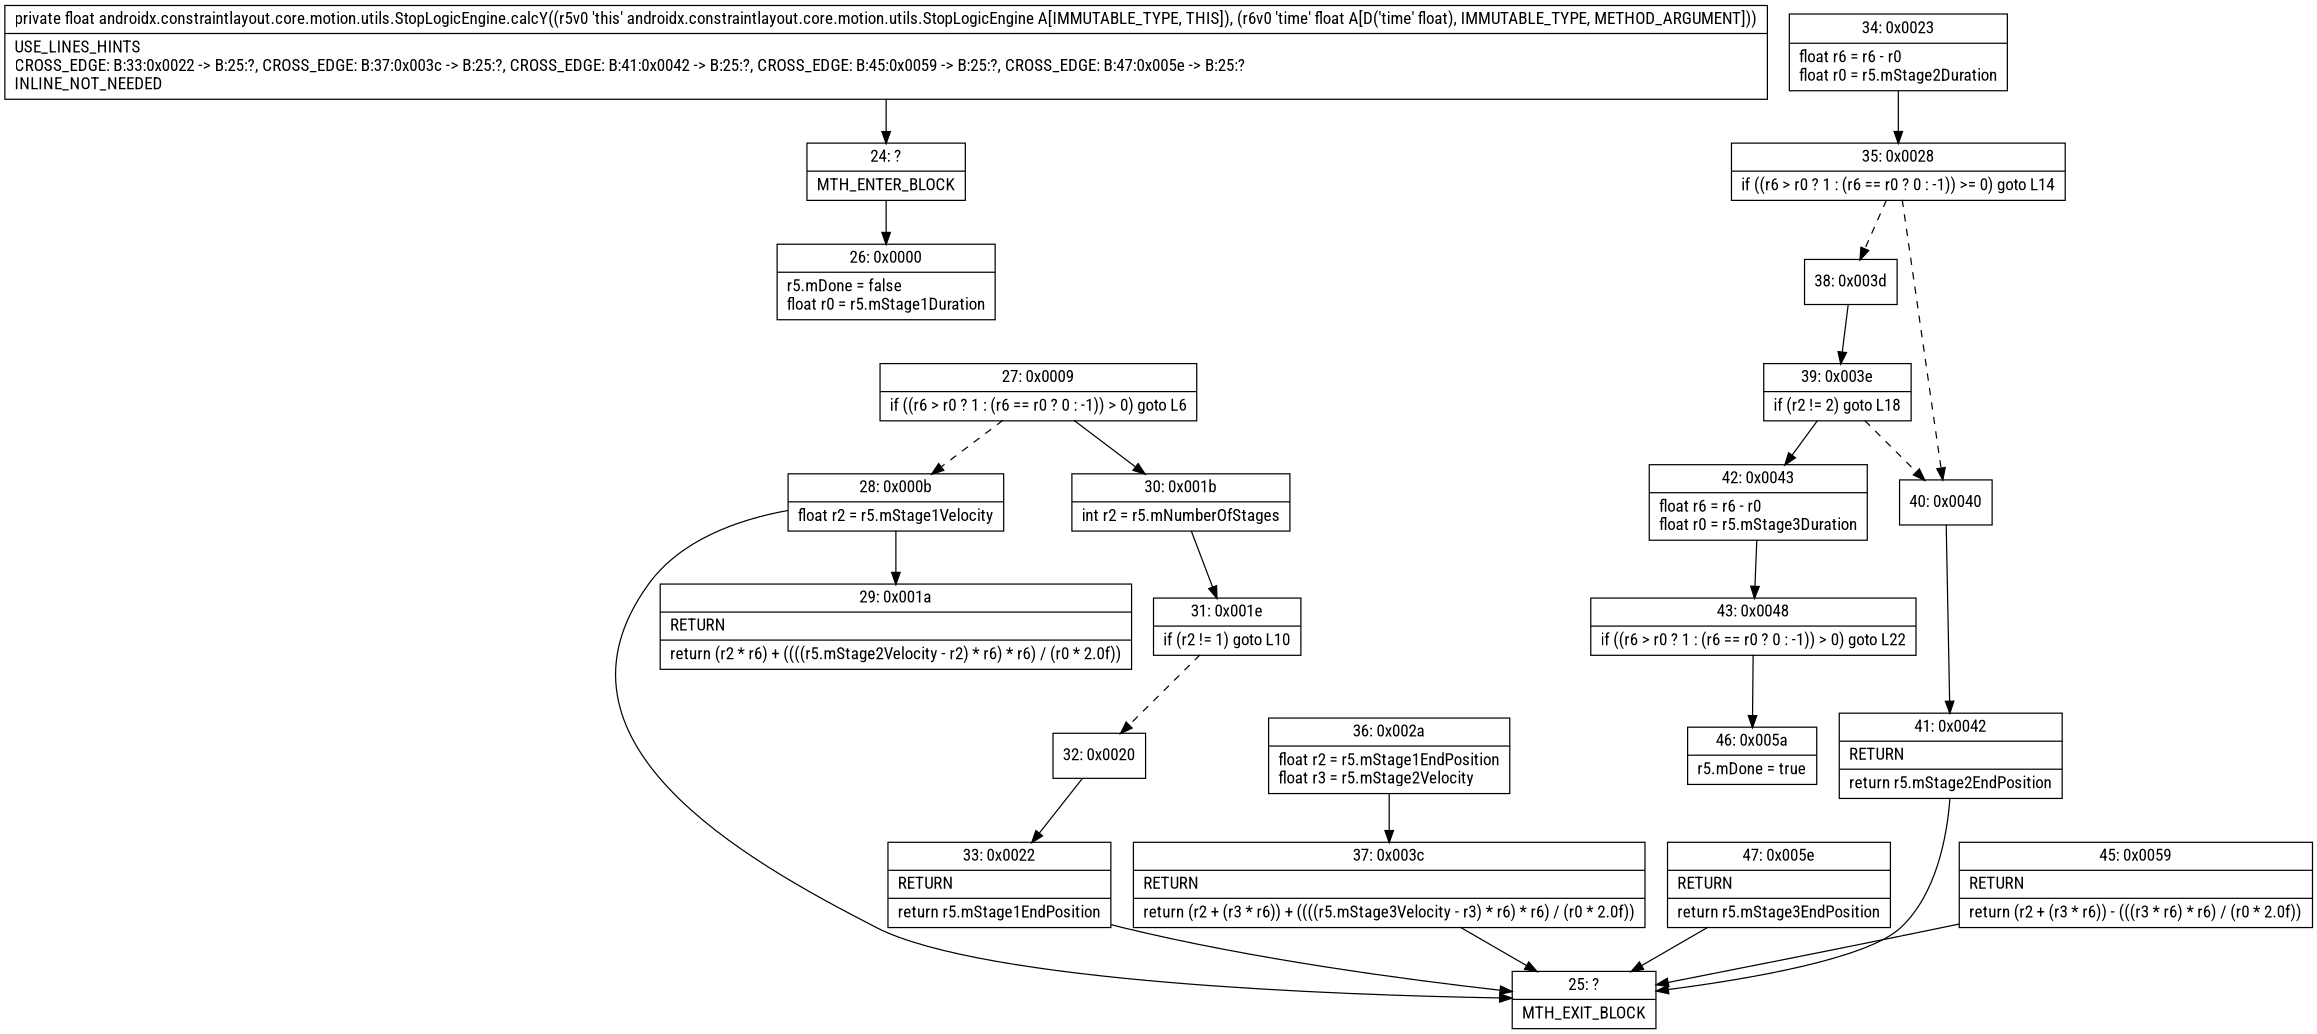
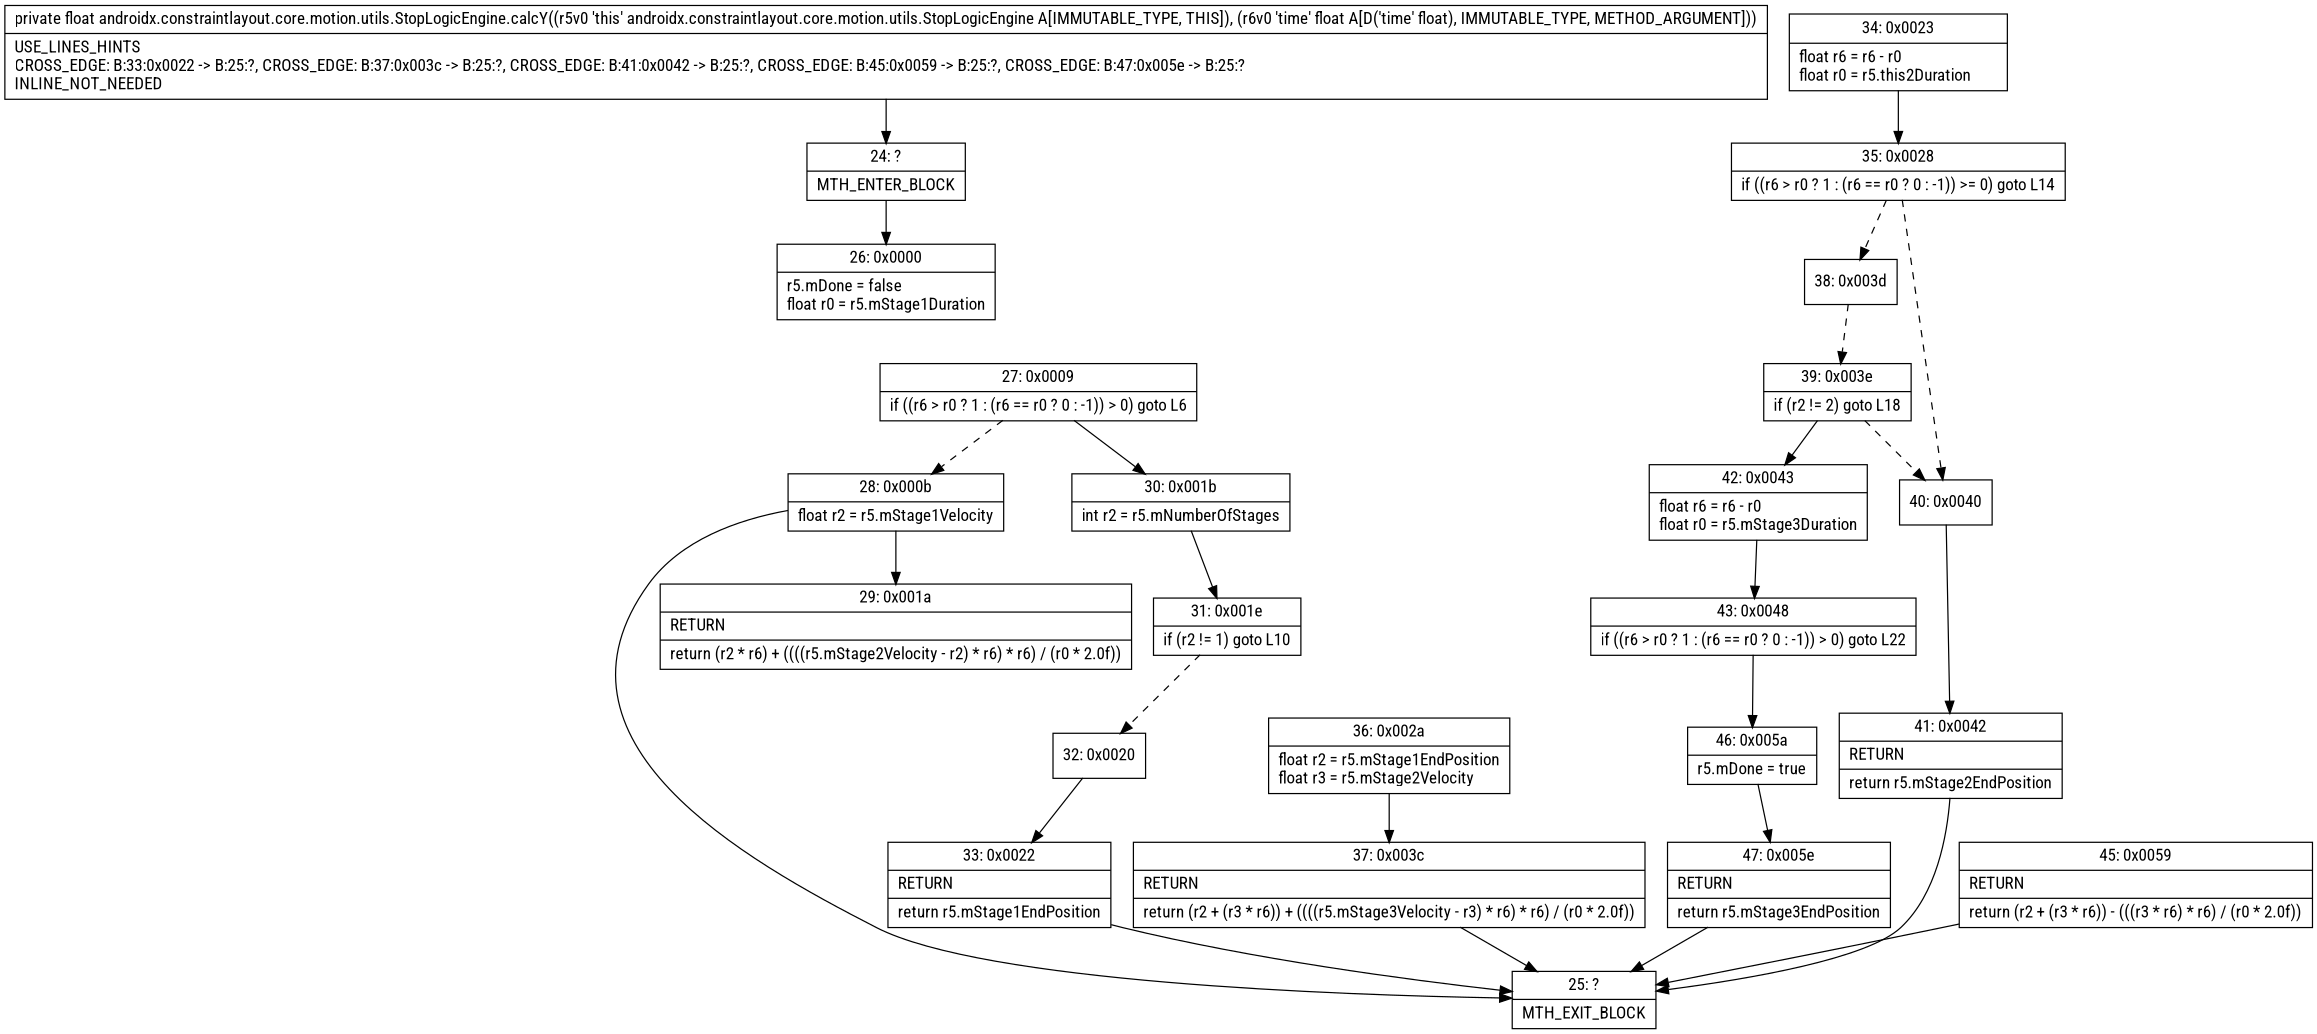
node "34: 0x0023": text "float r0 = r5.mStage2Duration" -> "float r0 = r5.this2Duration"
edge "38: 0x003d" -> "39: 0x003e": style solid -> dashed
edge "46: 0x005a" -> "47: 0x005e": added
